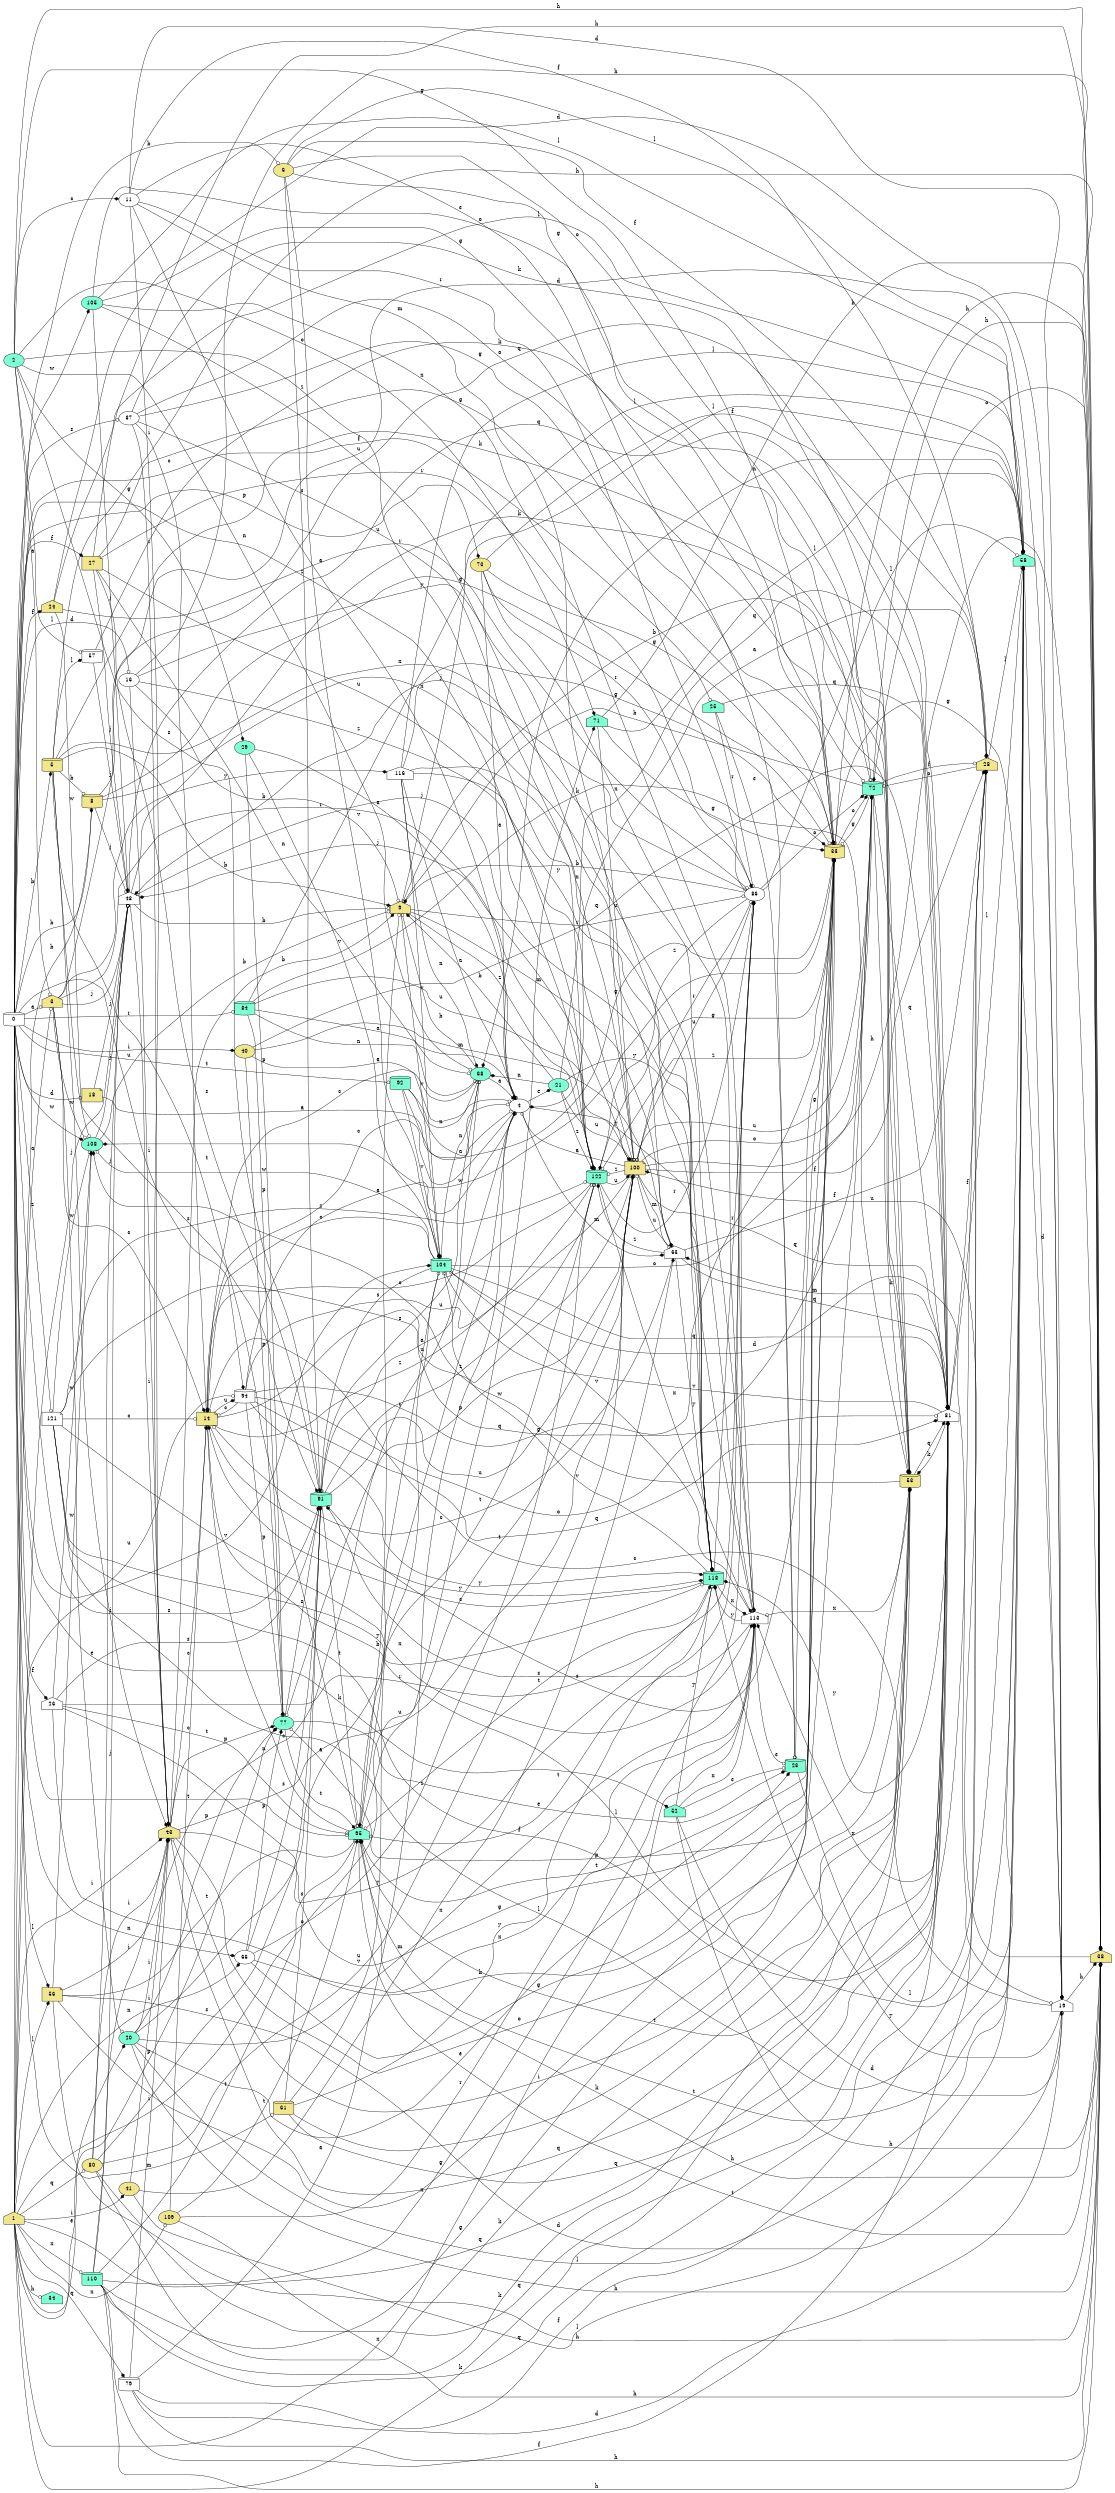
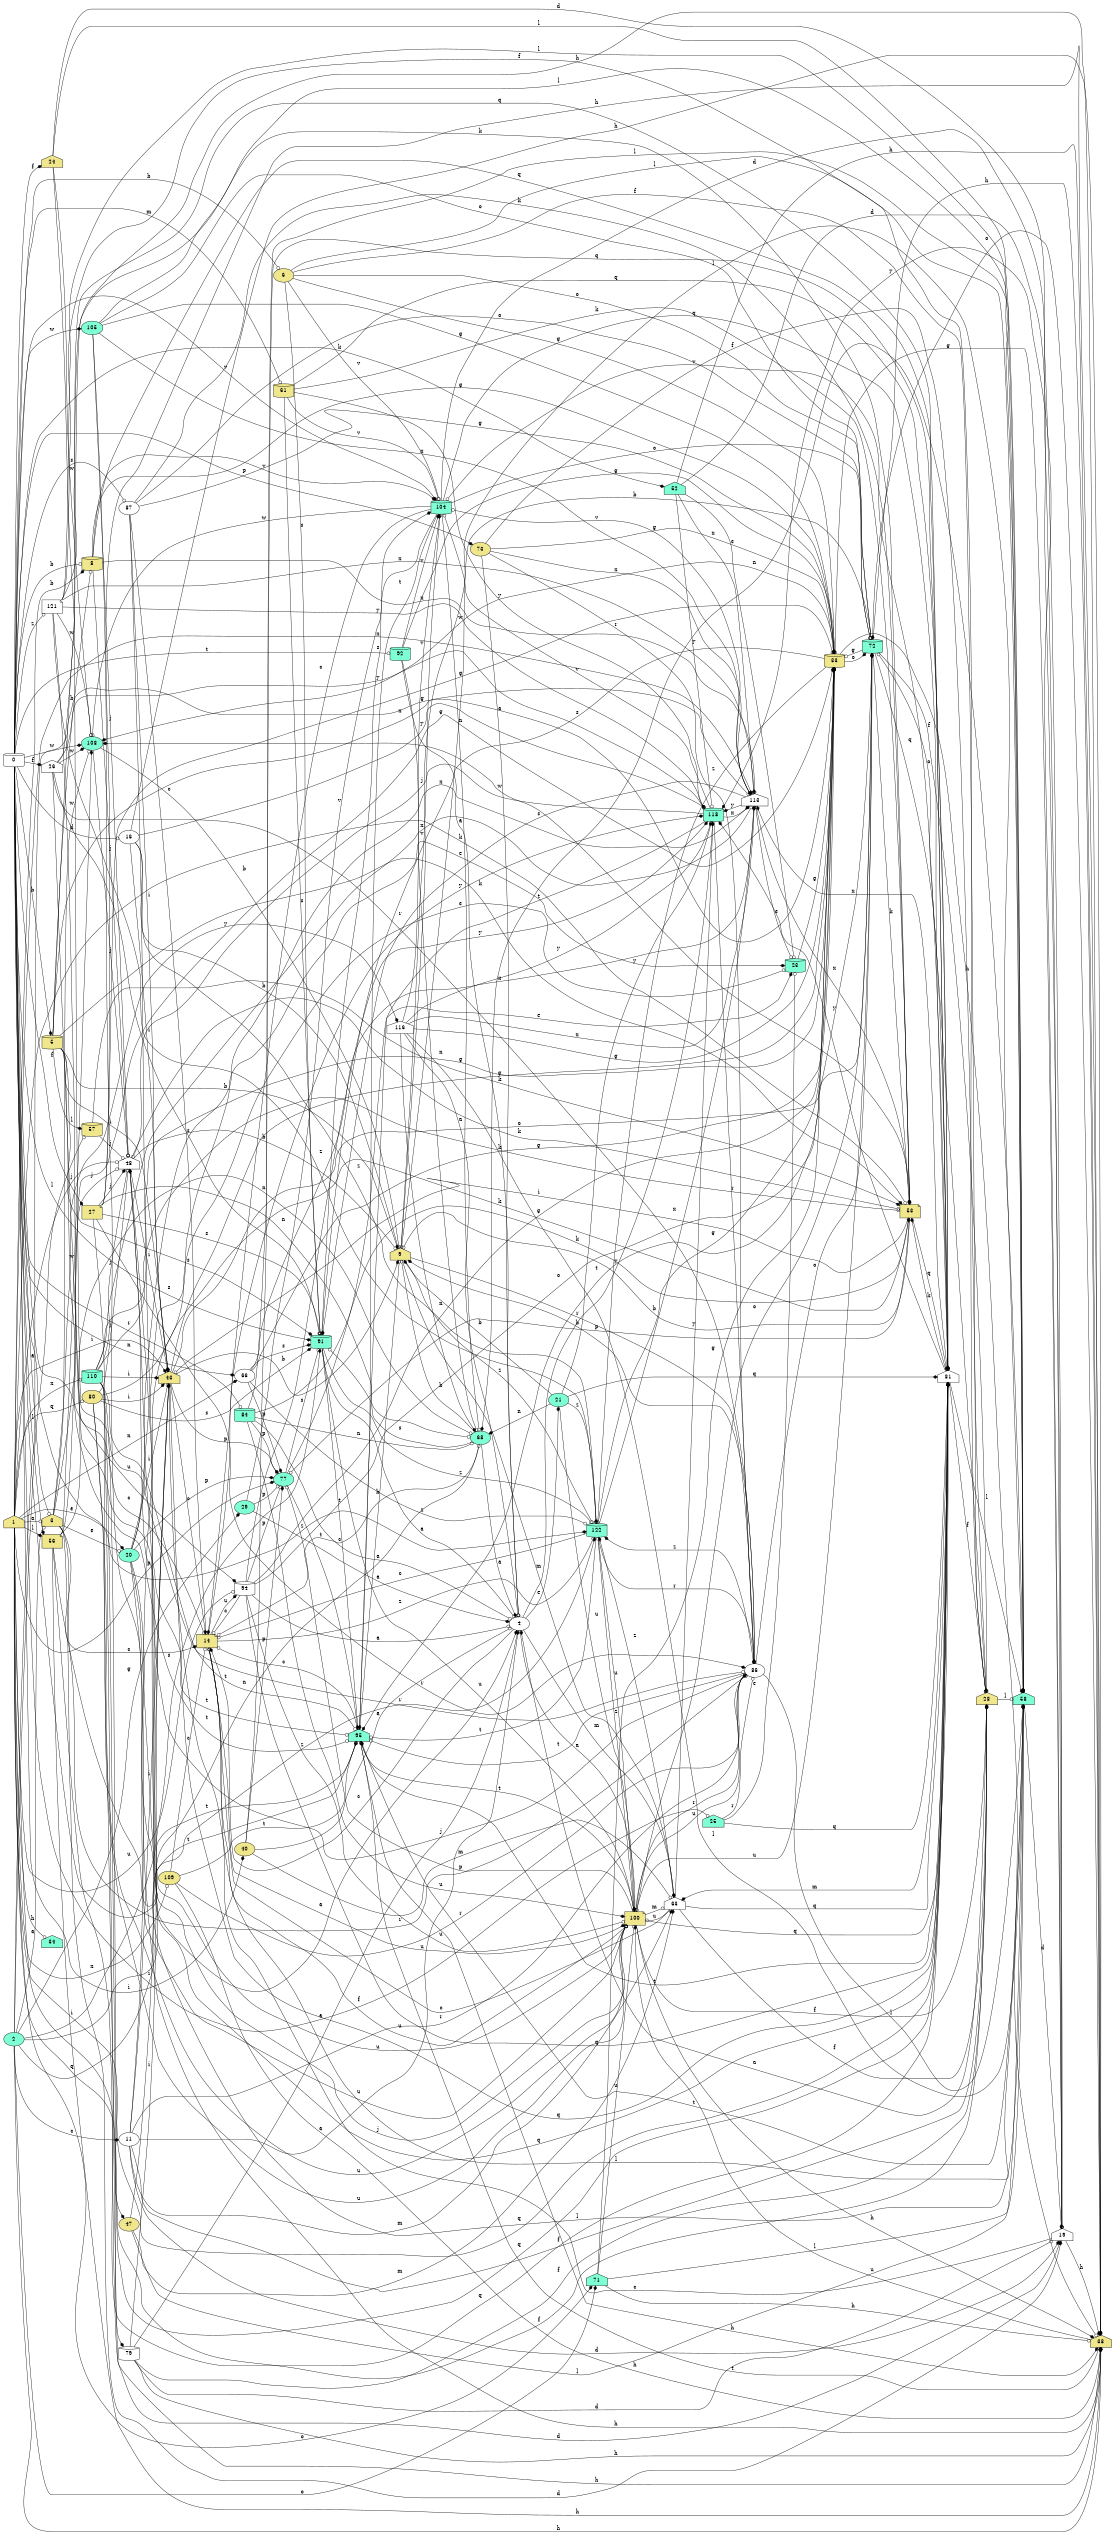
edge "8" -> "104": added, label "v"
node "57": fillcolor white -> khaki
edge "3" -> "122": now "3" -> "86"
node "18": removed
edge "23" -> "58": removed, label "l"
node "53": shape cylinder -> note
edge "118" -> "14": removed, label "c"
node "41": label "41" -> "47"
